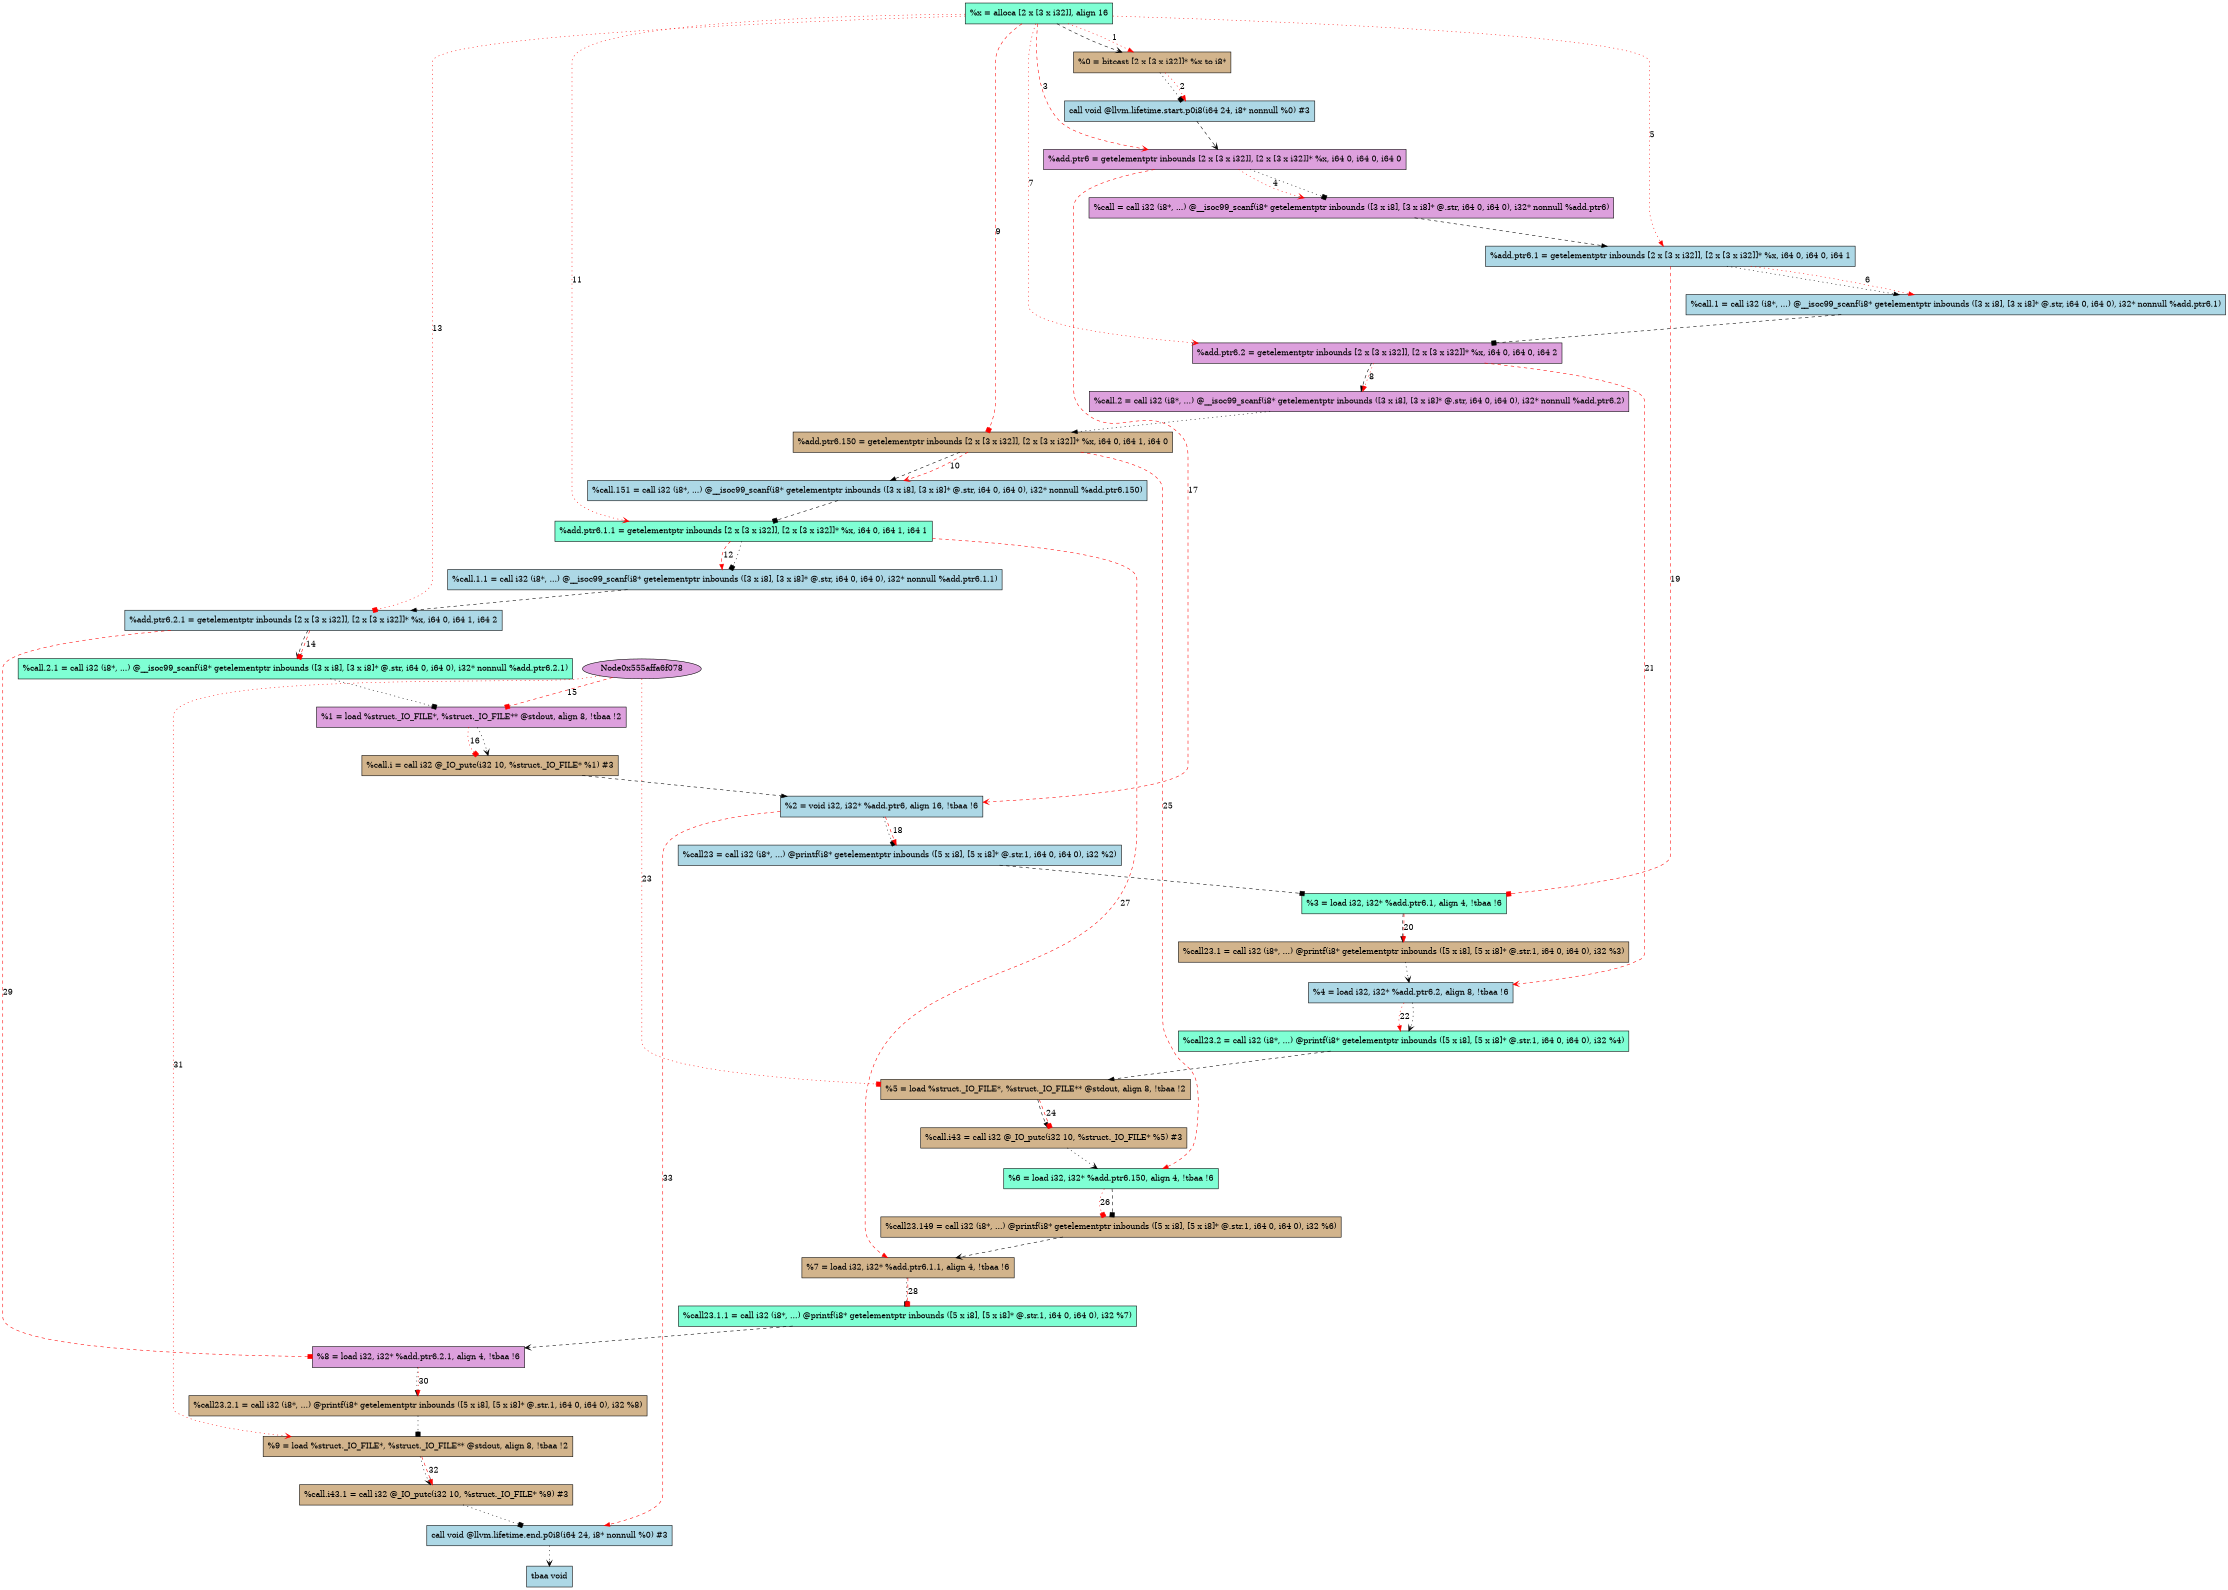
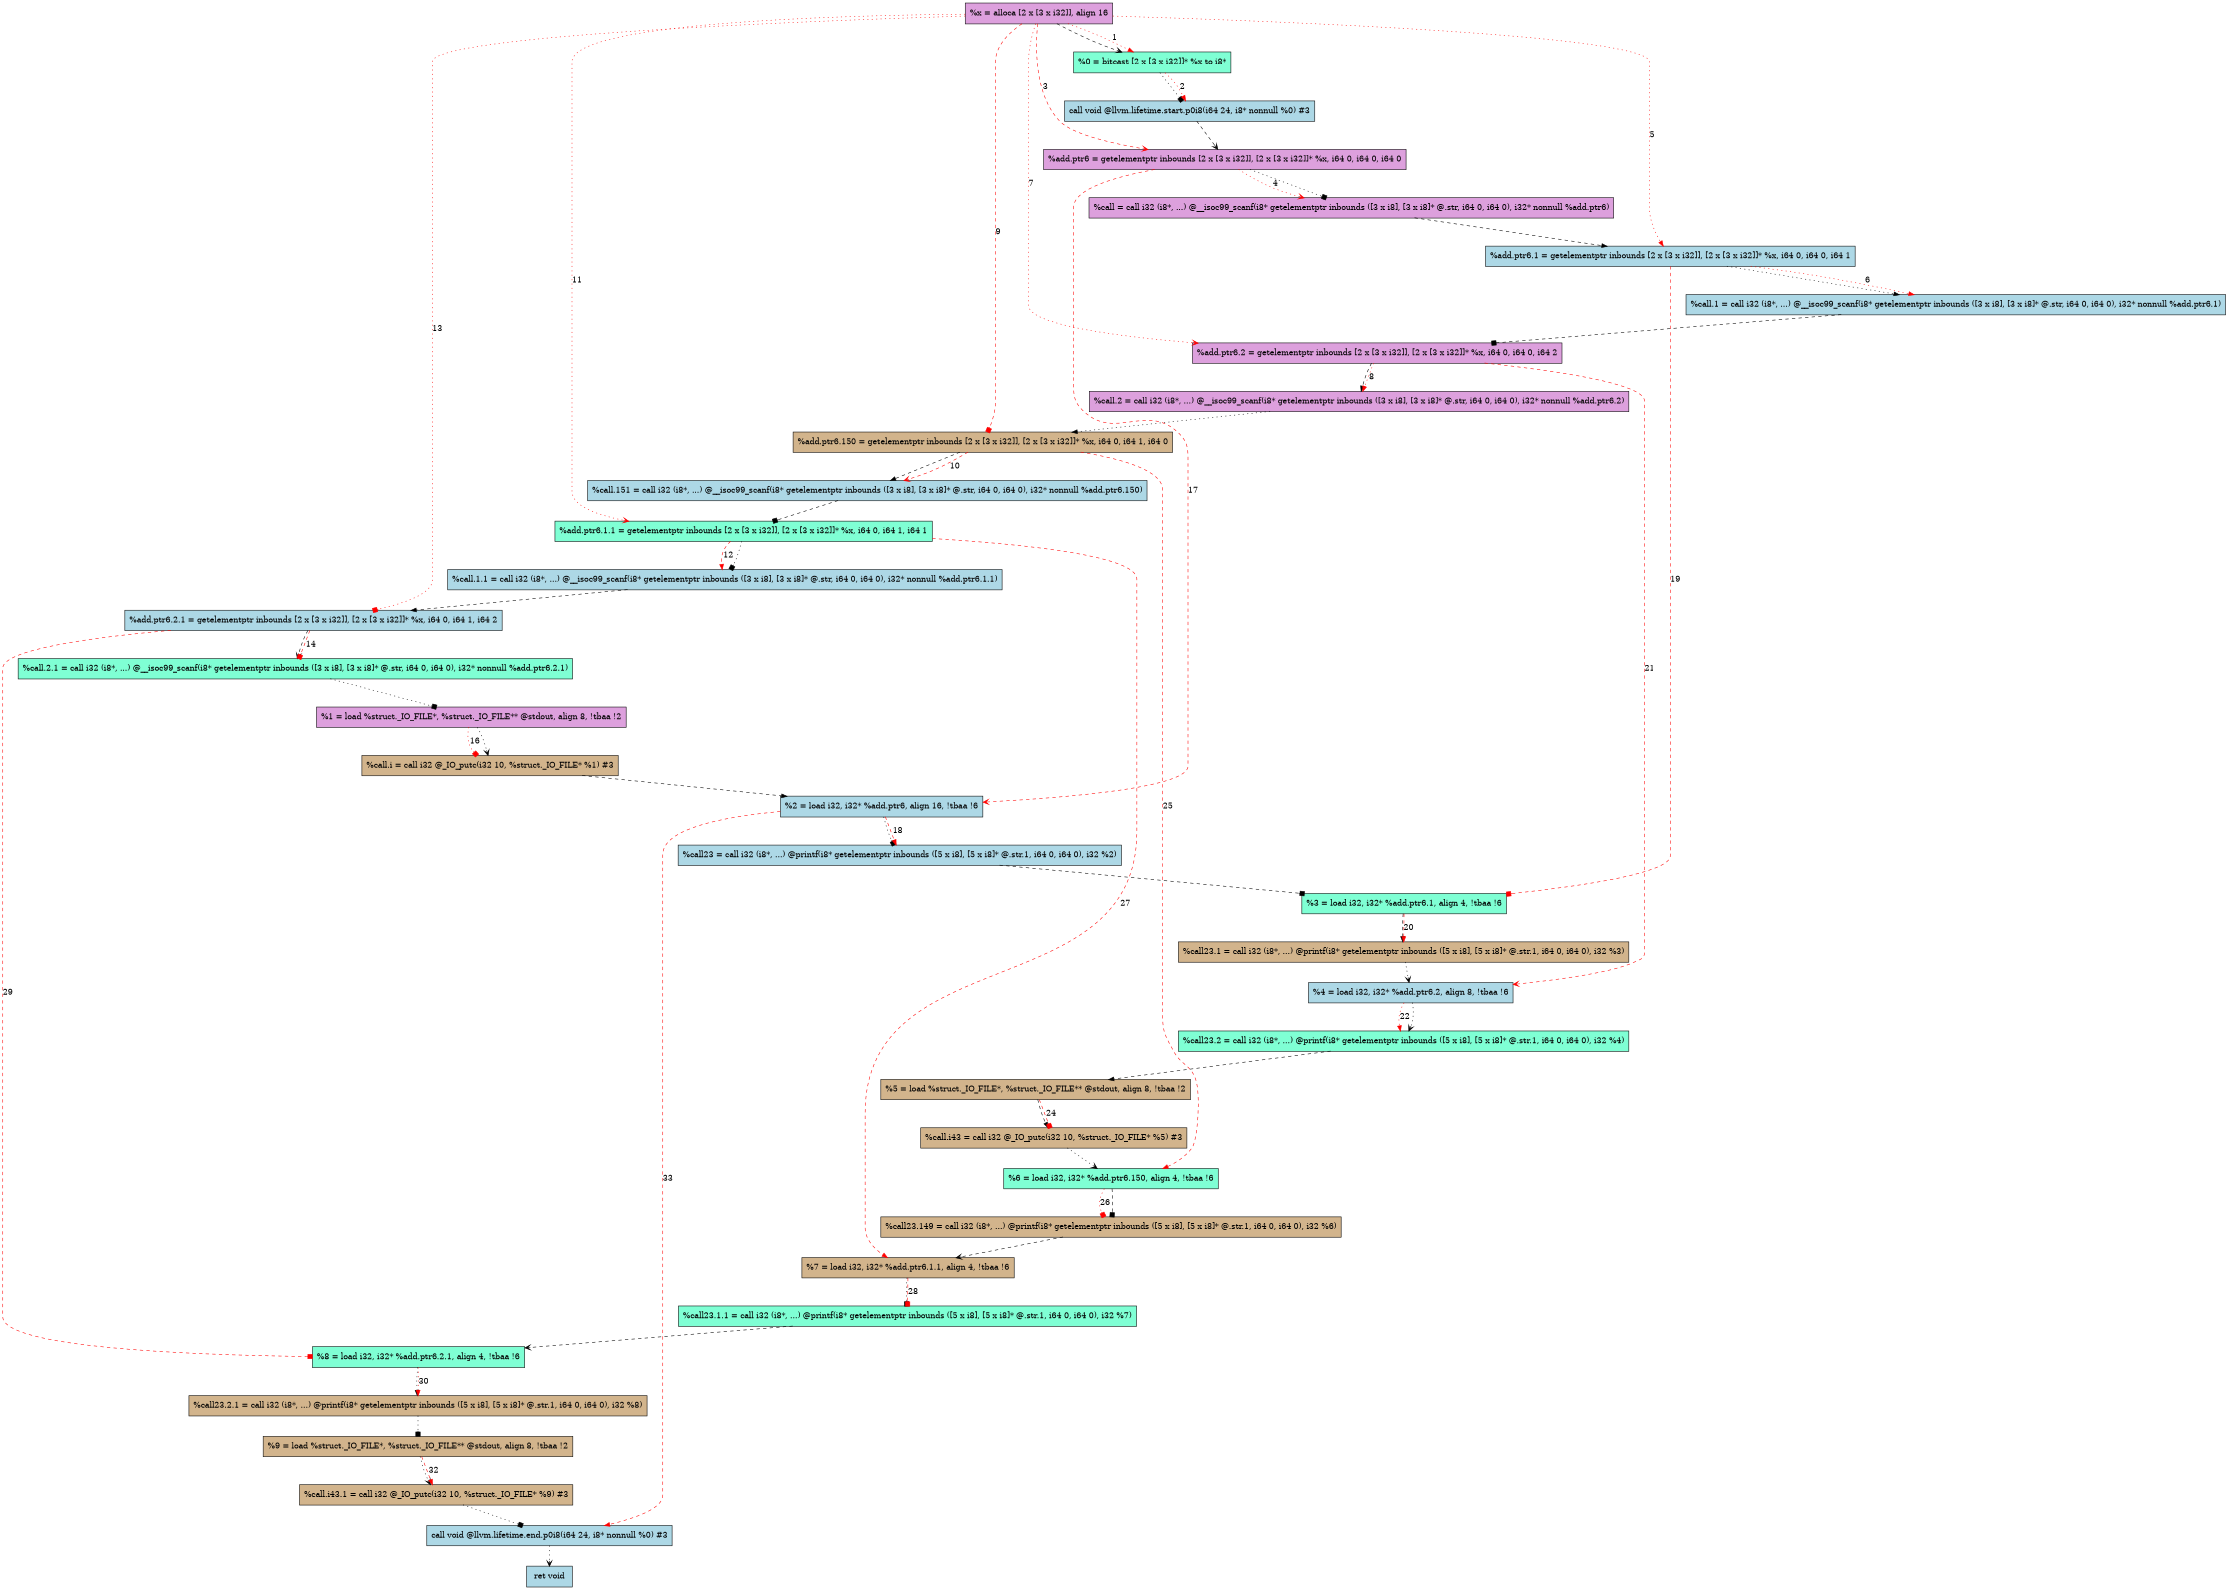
node "%x = alloca [2 x [3 x i32]], align 16": fillcolor aquamarine -> plum
node "%0 = bitcast [2 x [3 x i32]]* %x to i8*": fillcolor tan -> aquamarine
node "Node0x555affa6f078": removed
node "%2 = void i32, i32* %add.ptr6, align 16, !tbaa !6": label "%2 = void i32, i32* %add.ptr6, align 16, !tbaa !6" -> "%2 = load i32, i32* %add.ptr6, align 16, !tbaa !6"
node "%8 = load i32, i32* %add.ptr6.2.1, align 4, !tbaa !6": fillcolor plum -> aquamarine
node "tbaa void": label "tbaa void" -> "ret void"
